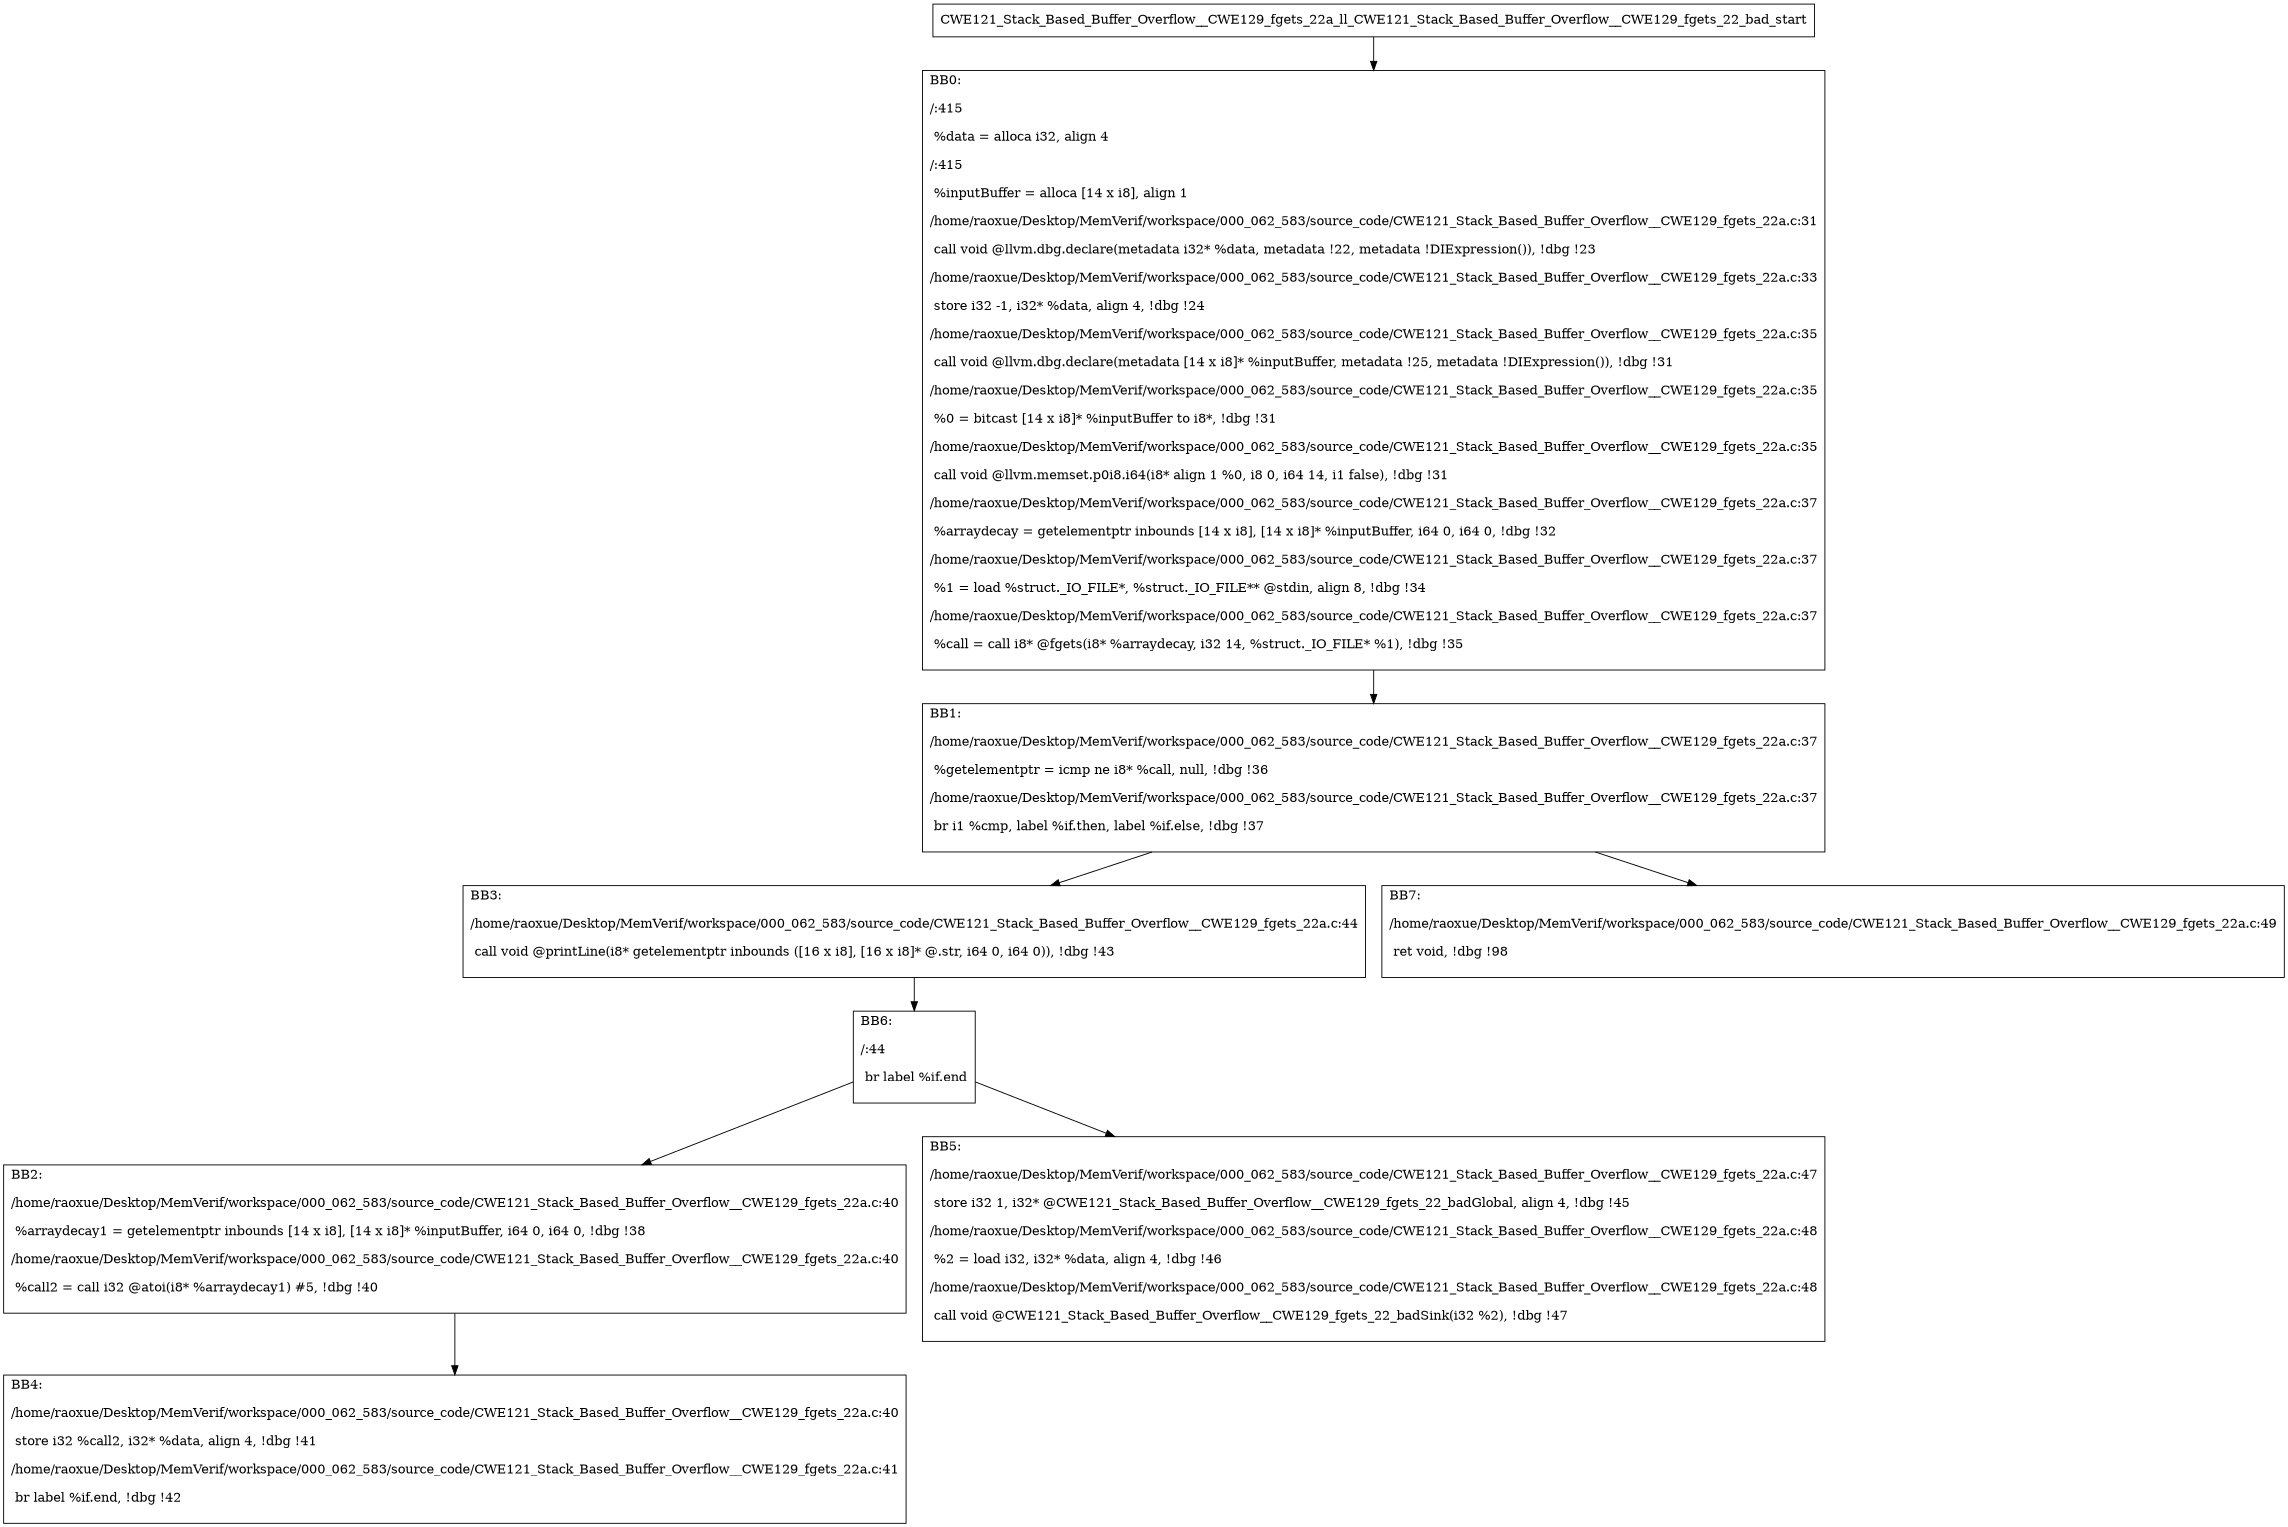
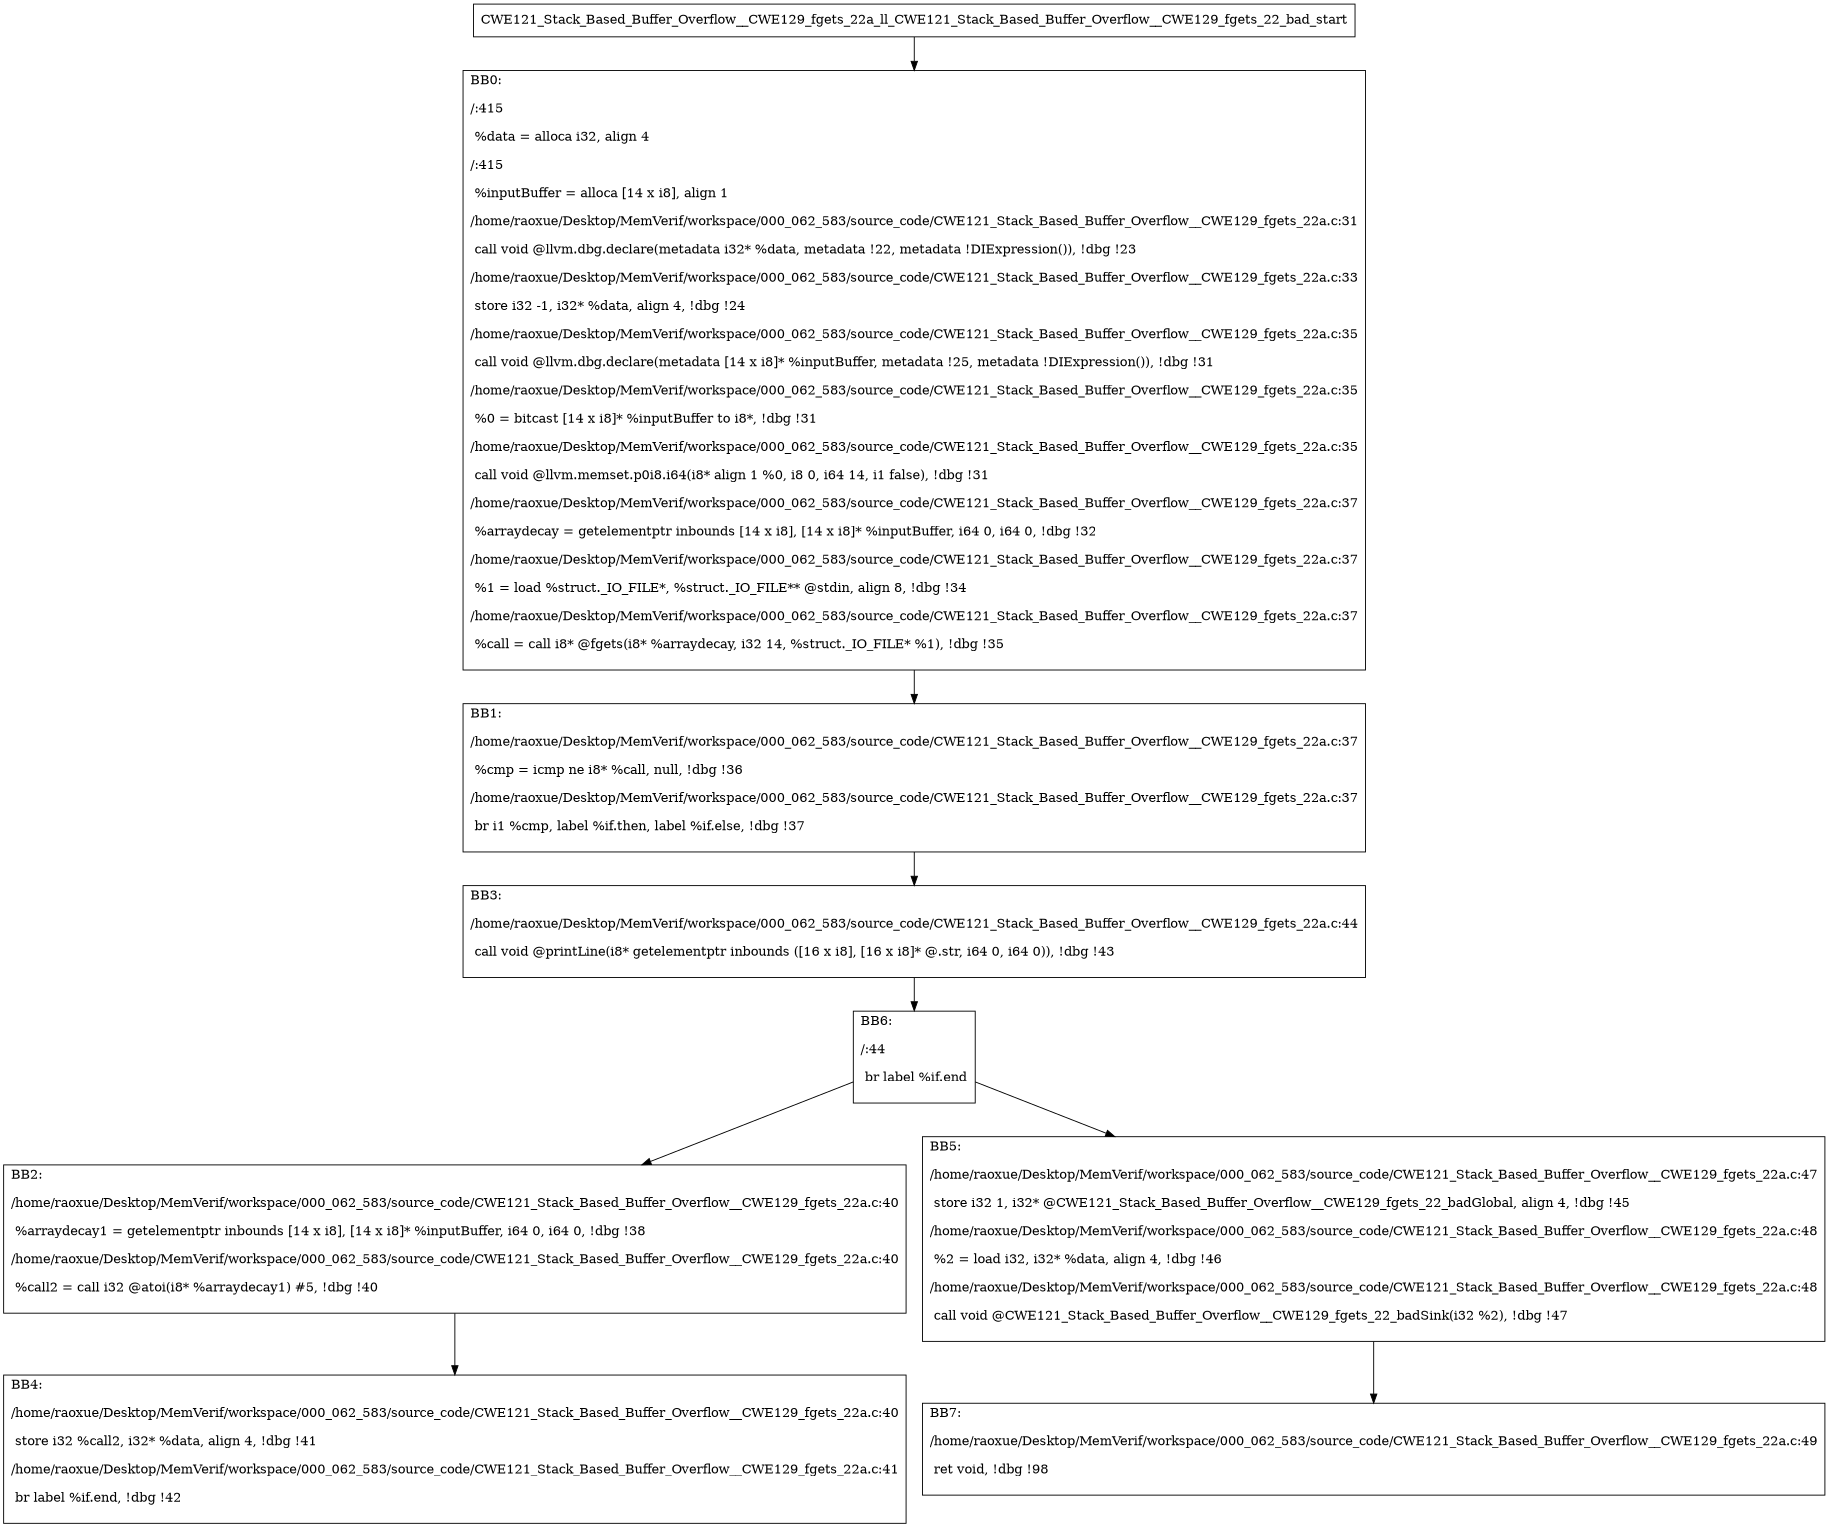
node "BB1:": text "%getelementptr = icmp ne i8* %call, null, !dbg !36" -> "%cmp = icmp ne i8* %call, null, !dbg !36"
edge "BB1:" -> "BB7:": now "BB5:" -> "BB7:"
